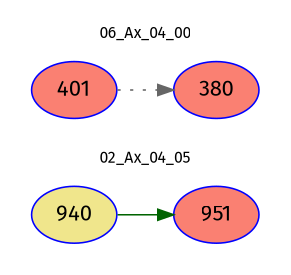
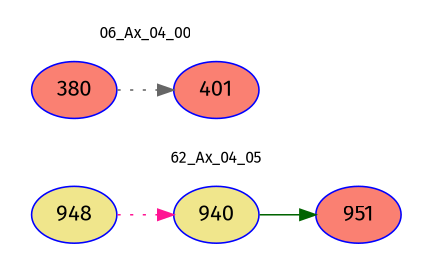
edge "401" -> "380": reversed
cluster "02_Ax_04_05": label "02_Ax_04_05" -> "62_Ax_04_05"
node "948": added
